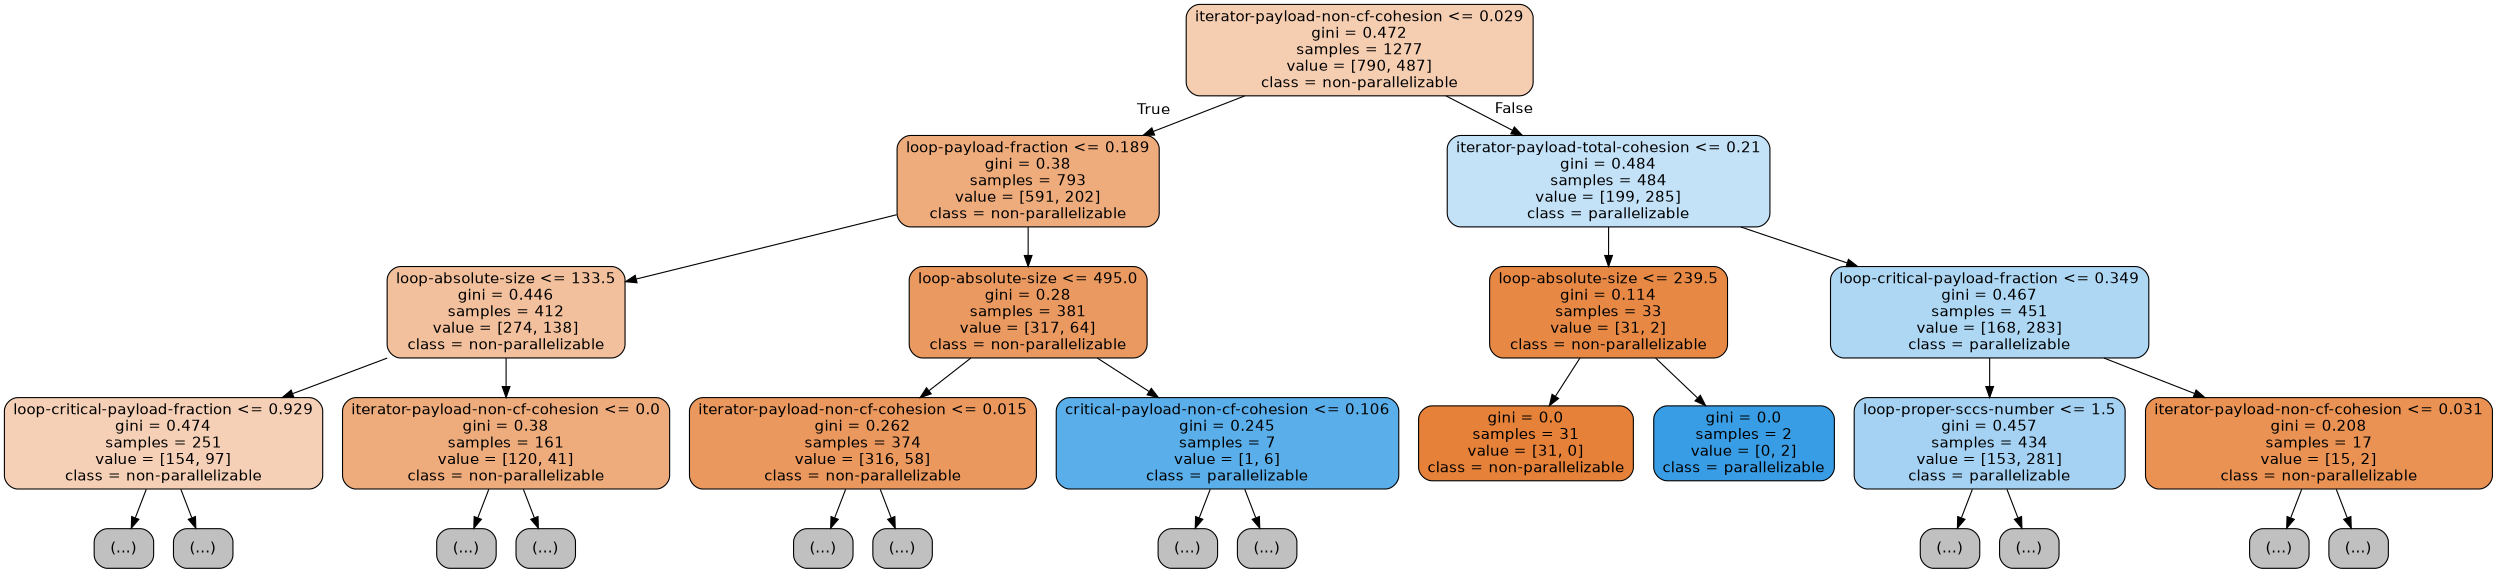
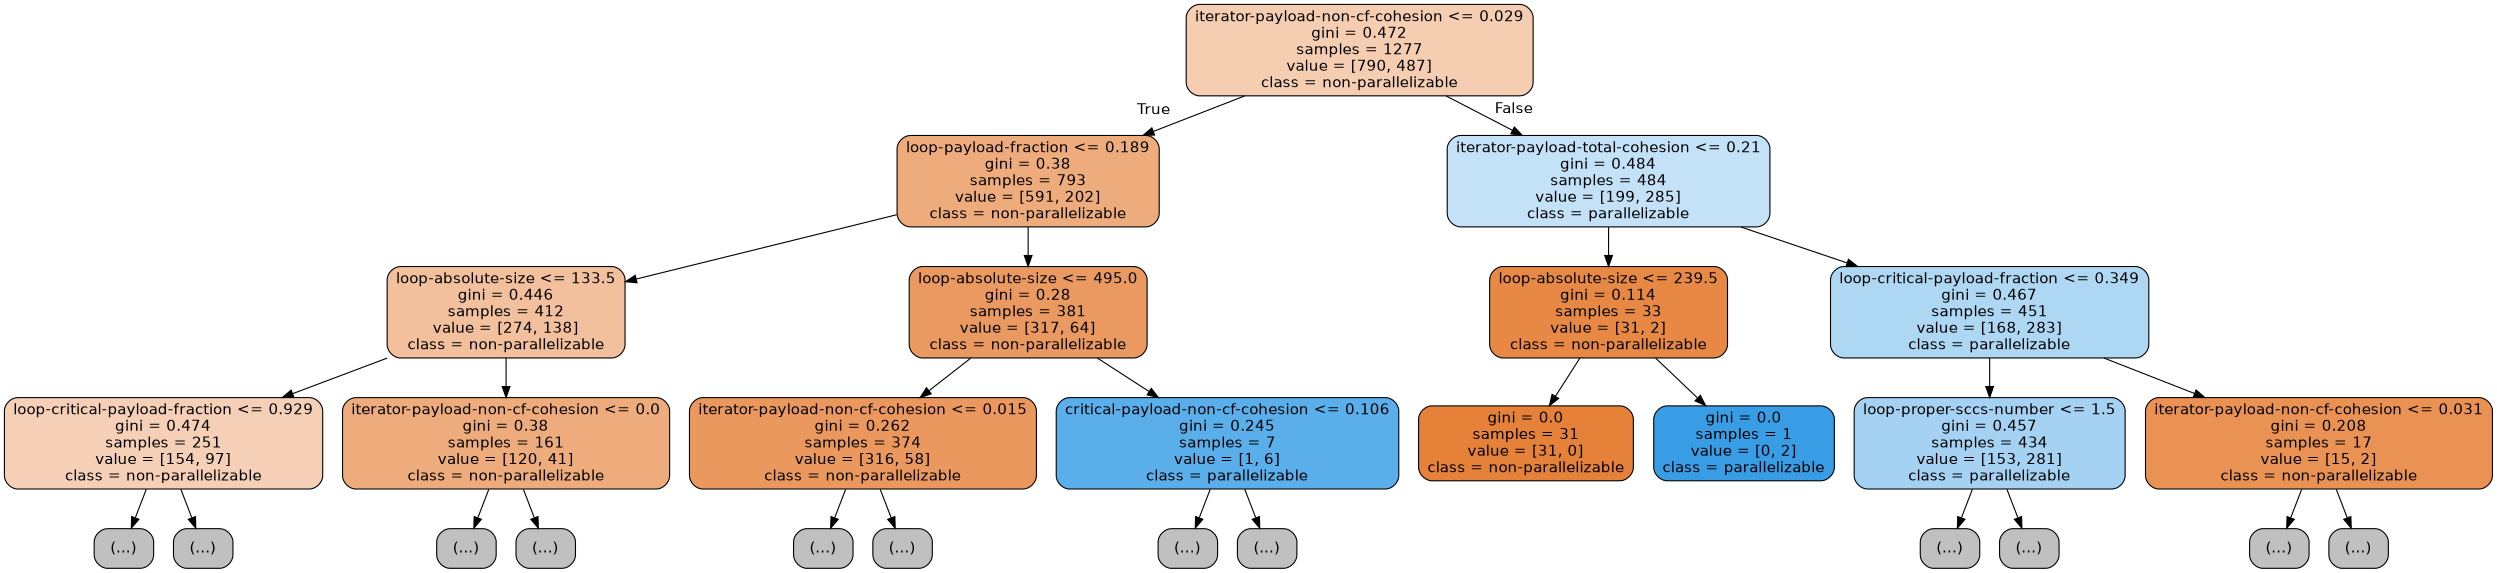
node "gini = 0.0 samples = 2 value = [0, 2] class = parallelizable": label "gini = 0.0 samples = 2 value = [0, 2] class = parallelizable" -> "gini = 0.0 samples = 1 value = [0, 2] class = parallelizable"
